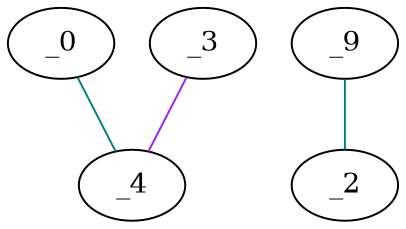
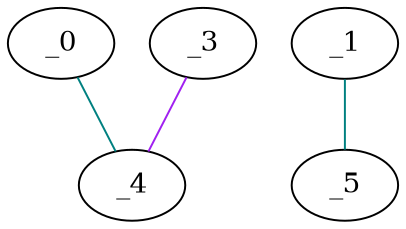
node "_9": label "_9" -> "_1"
node "_2": label "_2" -> "_5"
